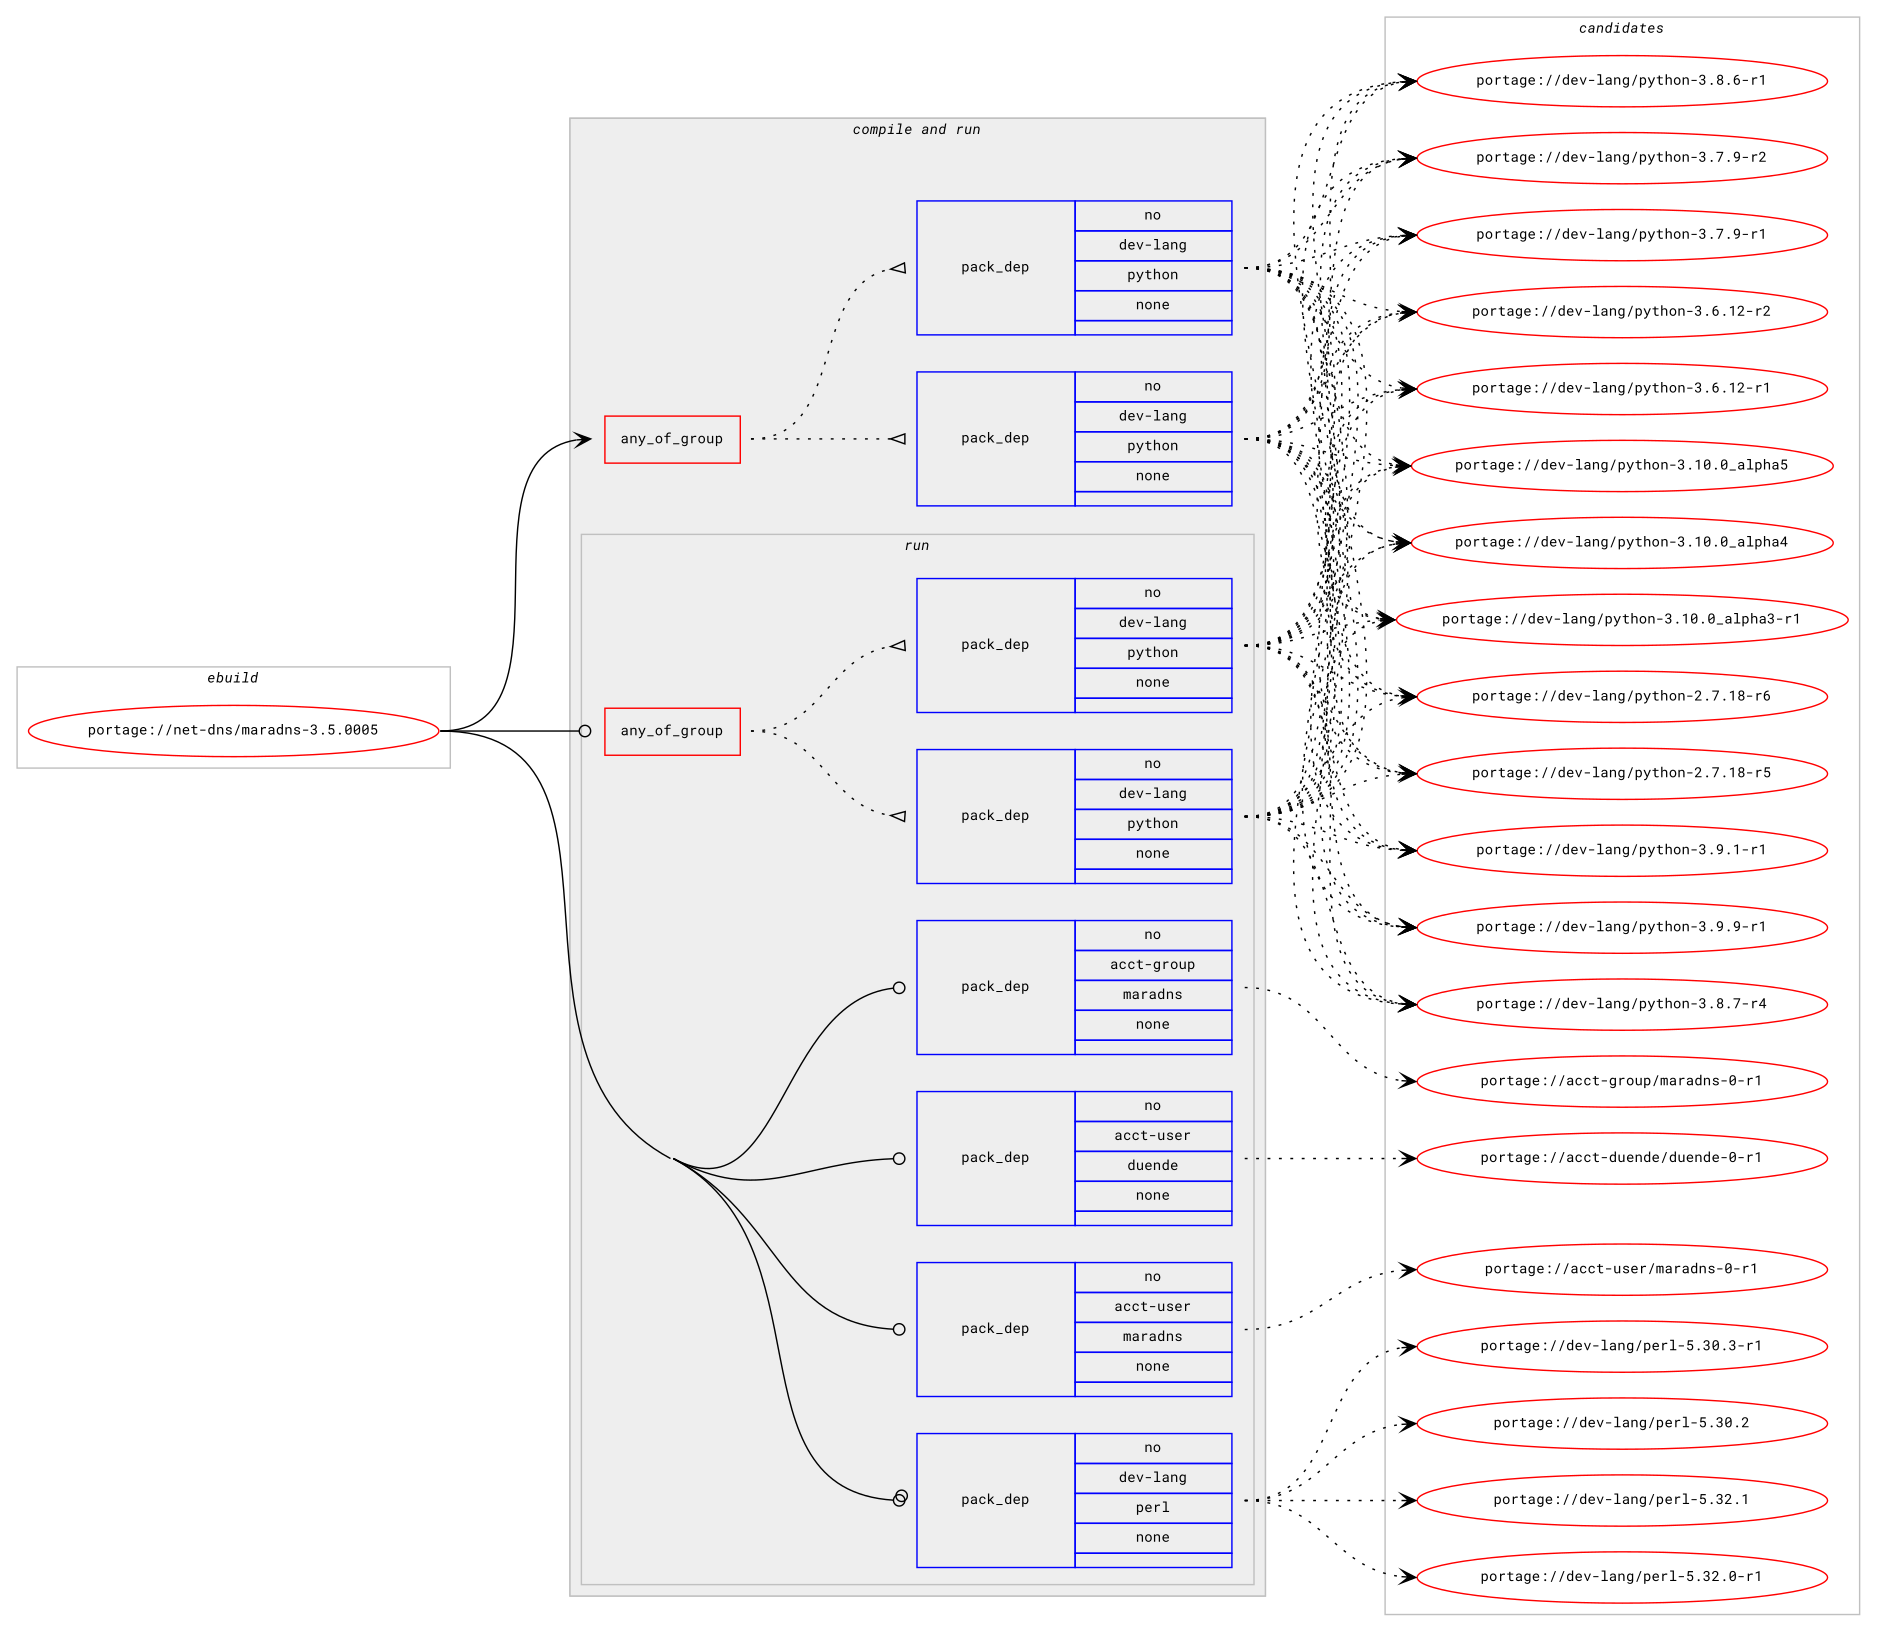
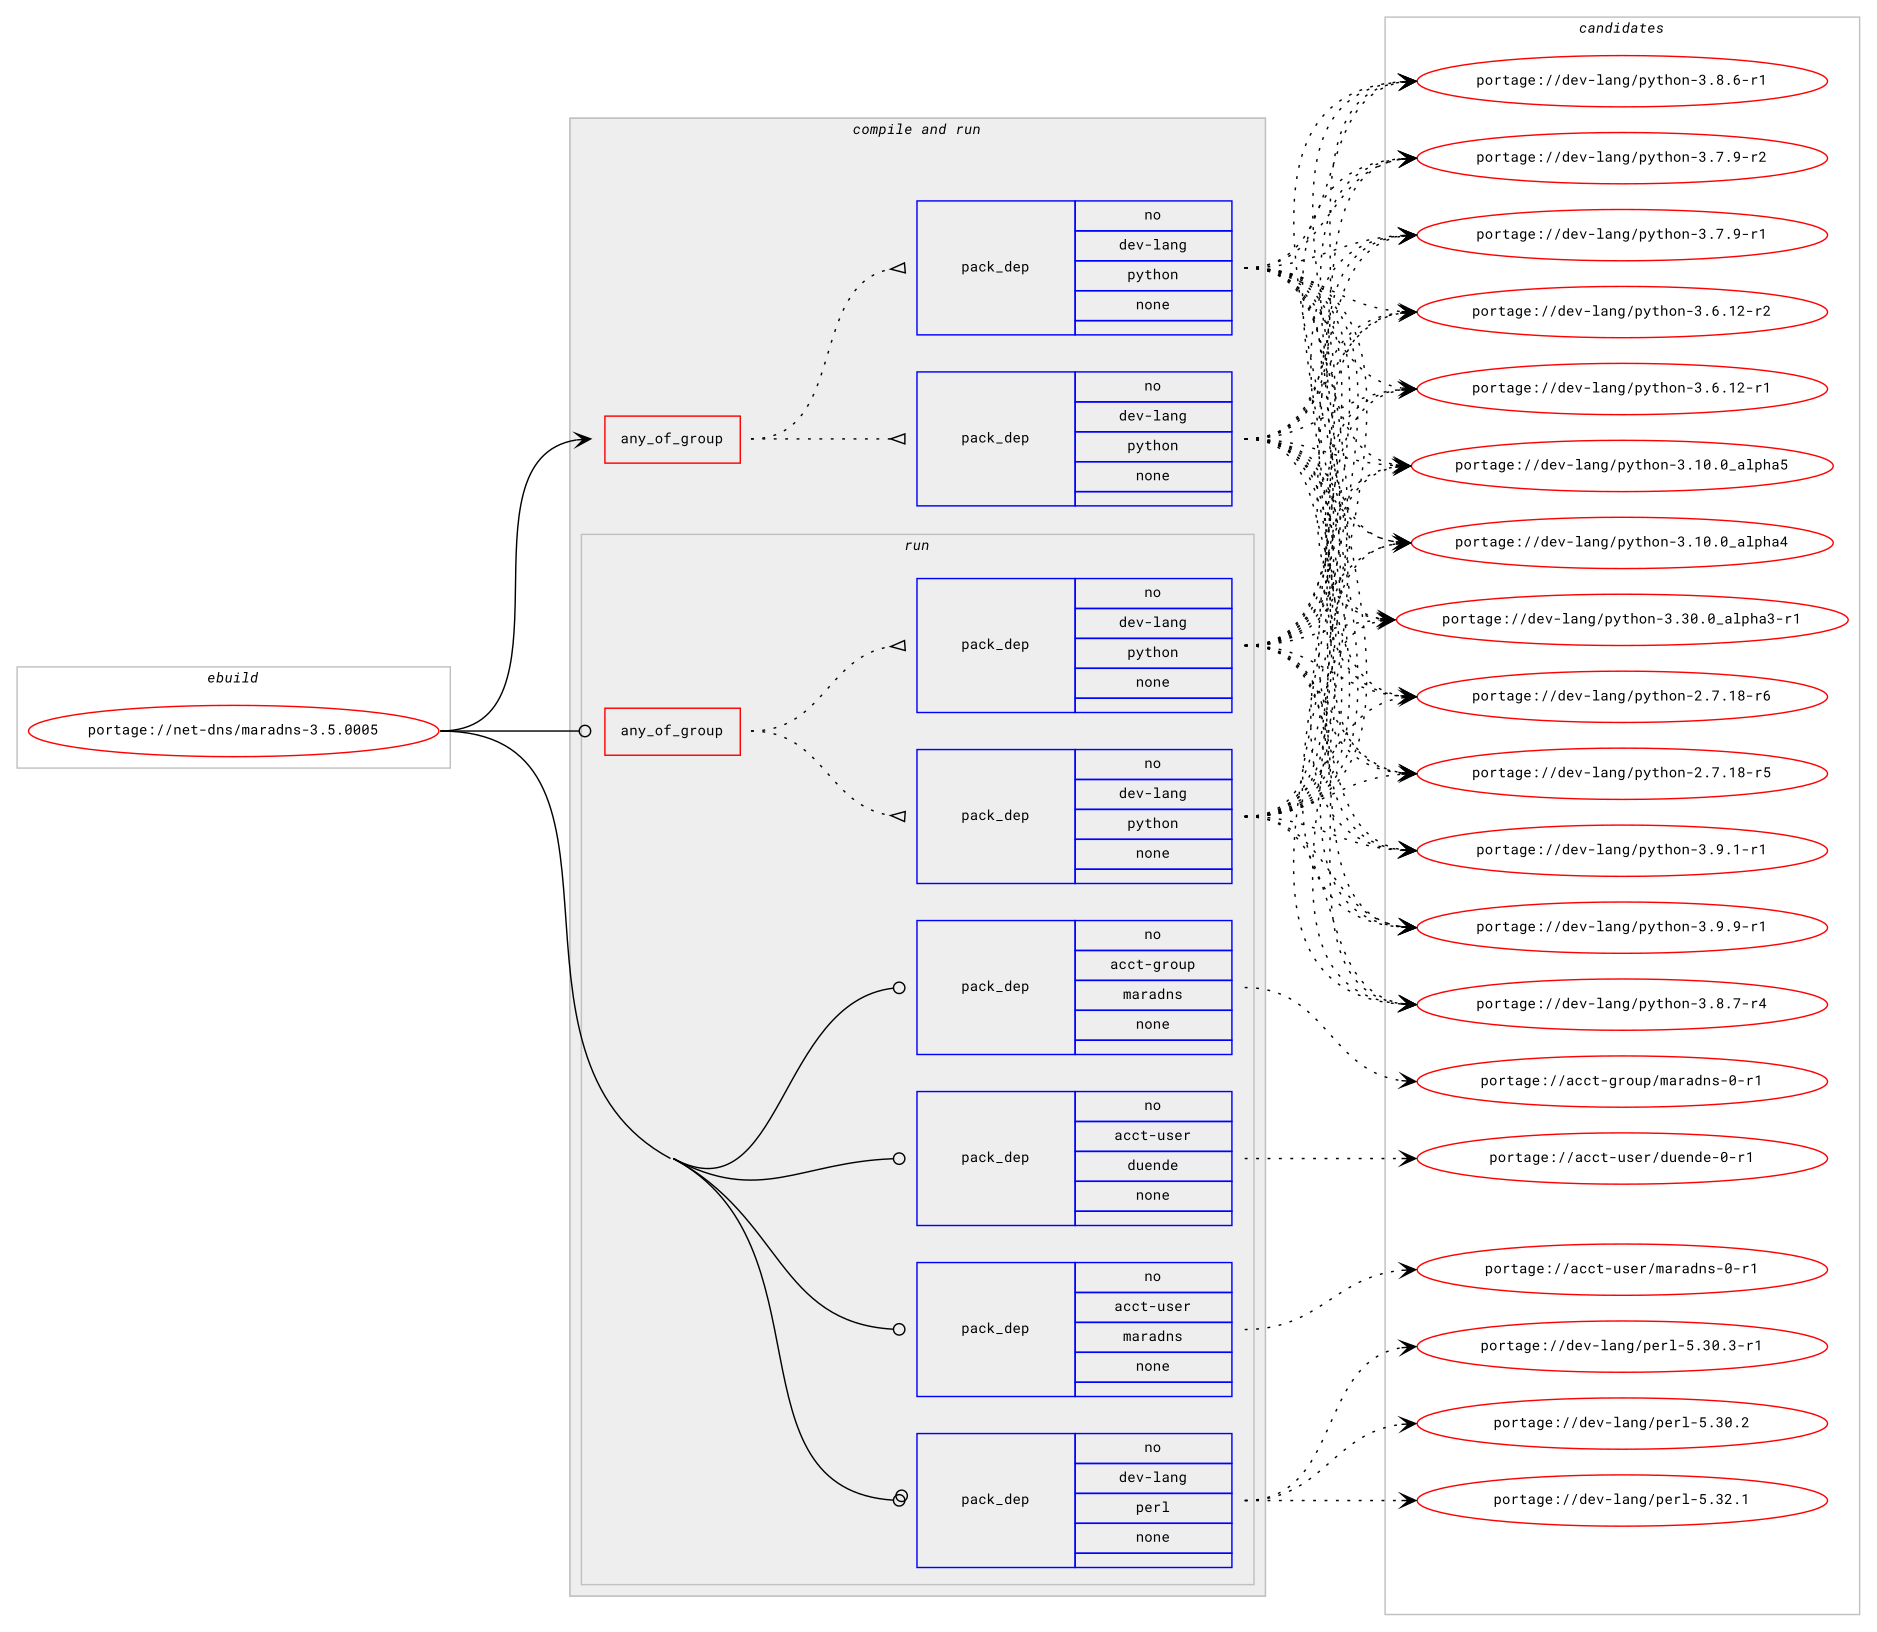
node "portage://dev-lang/python-3.10.0_alpha3-r1": label "portage://dev-lang/python-3.10.0_alpha3-r1" -> "portage://dev-lang/python-3.30.0_alpha3-r1"
node "portage://acct-duende/duende-0-r1": label "portage://acct-duende/duende-0-r1" -> "portage://acct-user/duende-0-r1"
node "portage://dev-lang/perl-5.32.0-r1": removed
